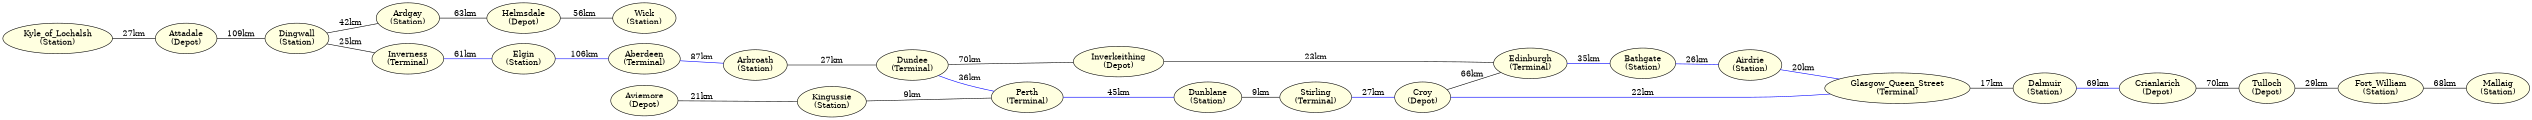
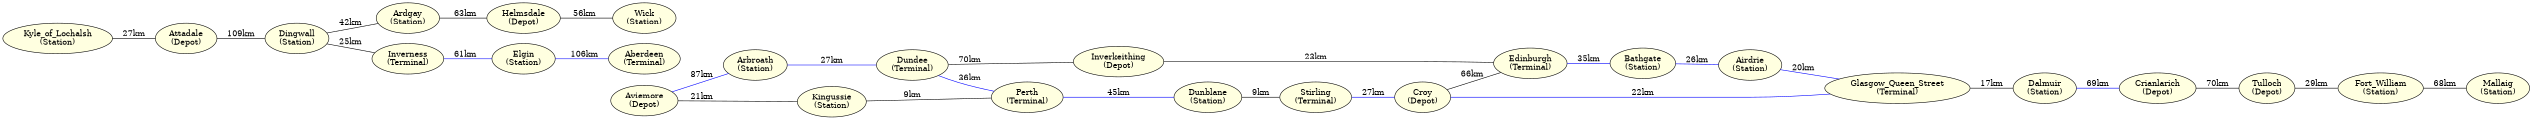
edge "Aberdeen (Terminal)" -- "Arbroath (Station)": now "Aviemore (Depot)" -- "Arbroath (Station)"
edge "Arbroath (Station)" -- "Dundee (Terminal)": color black -> blue
